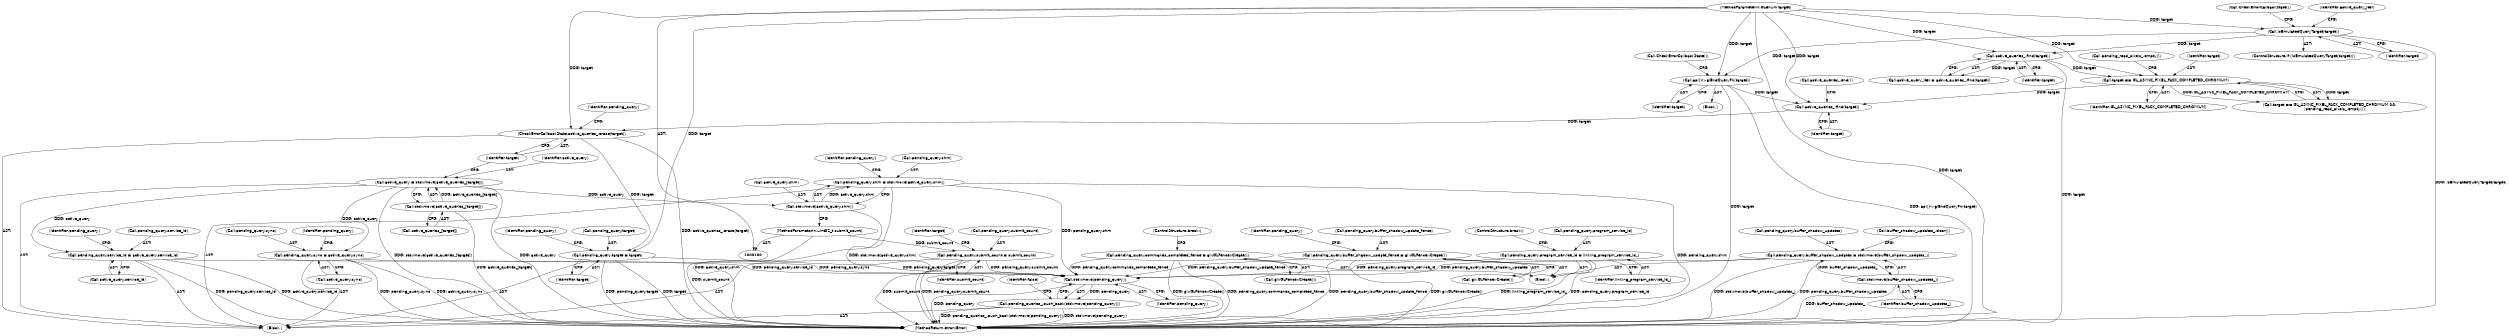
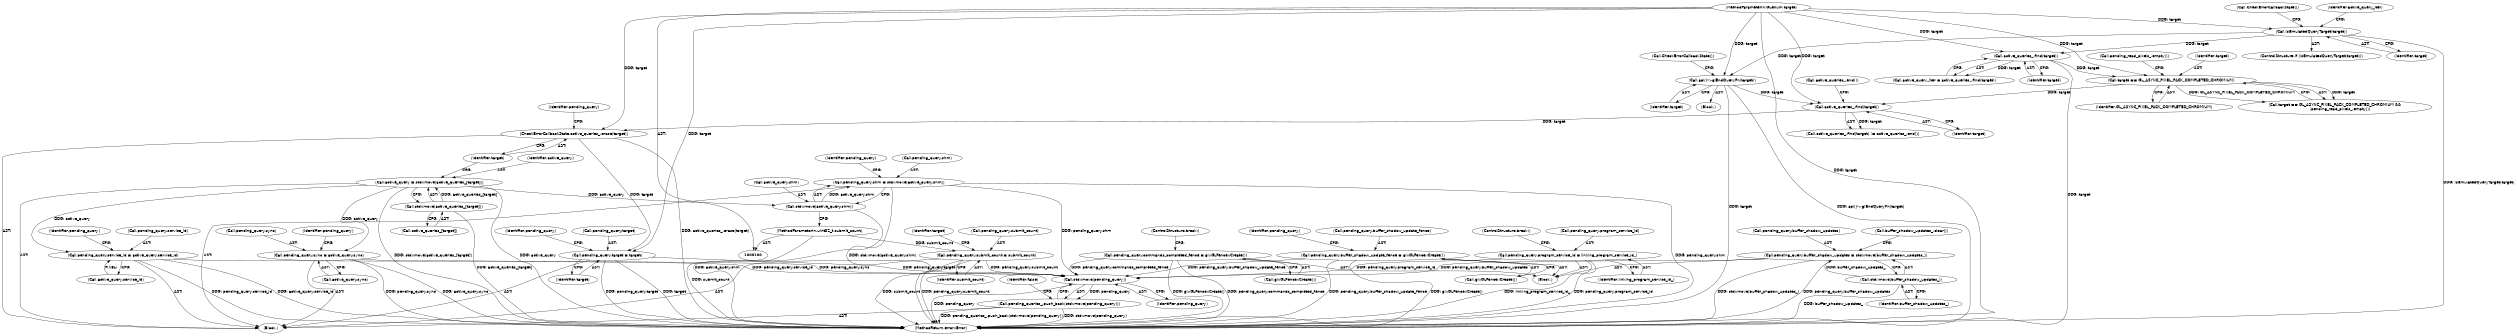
node "(Call,active_queries_.find(target) != active_queries_.end())": added
edge "(Call,active_query.service_id)" -> "(Call,pending_query.service_id = active_query.service_id)": label "AST: " -> "PIXEL: "
